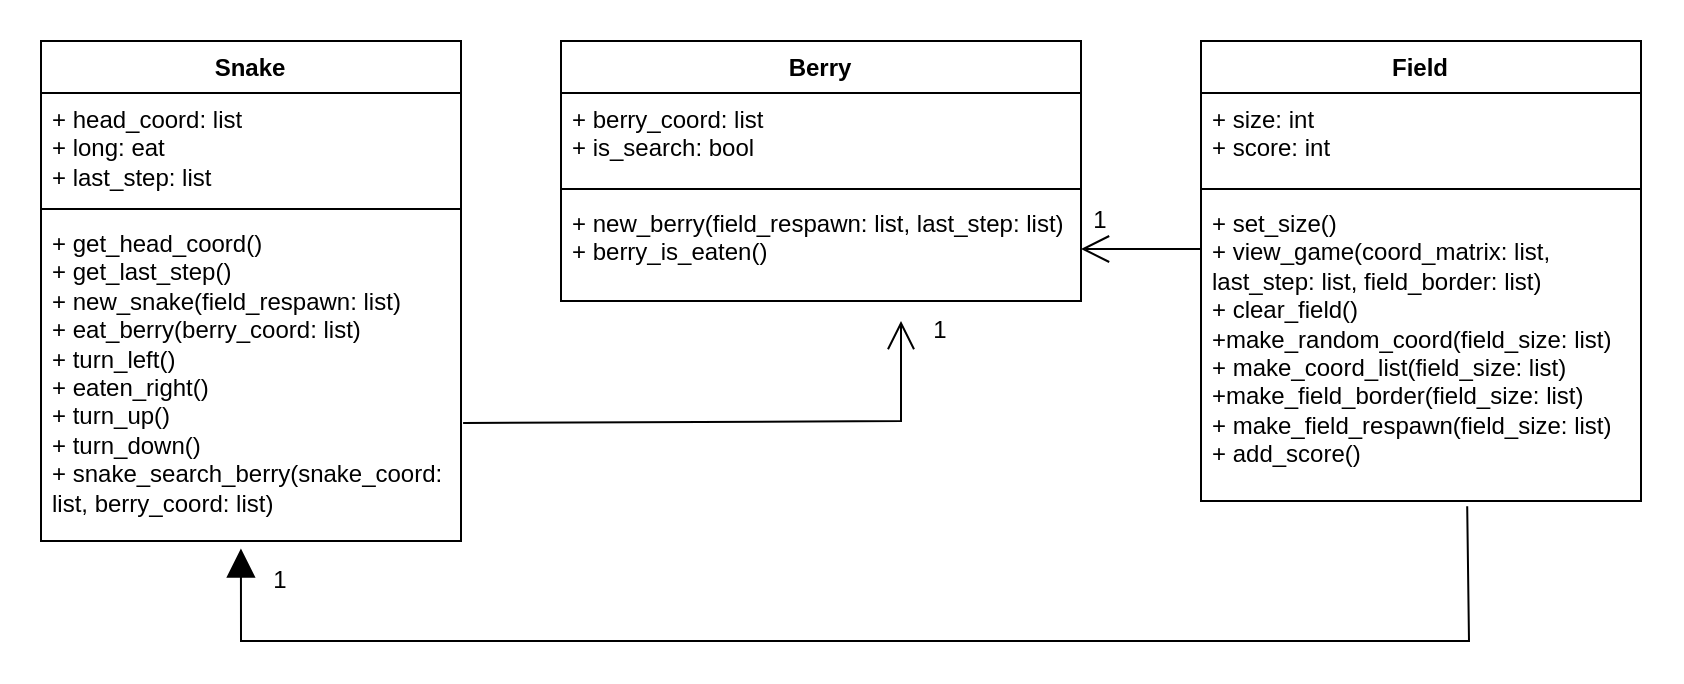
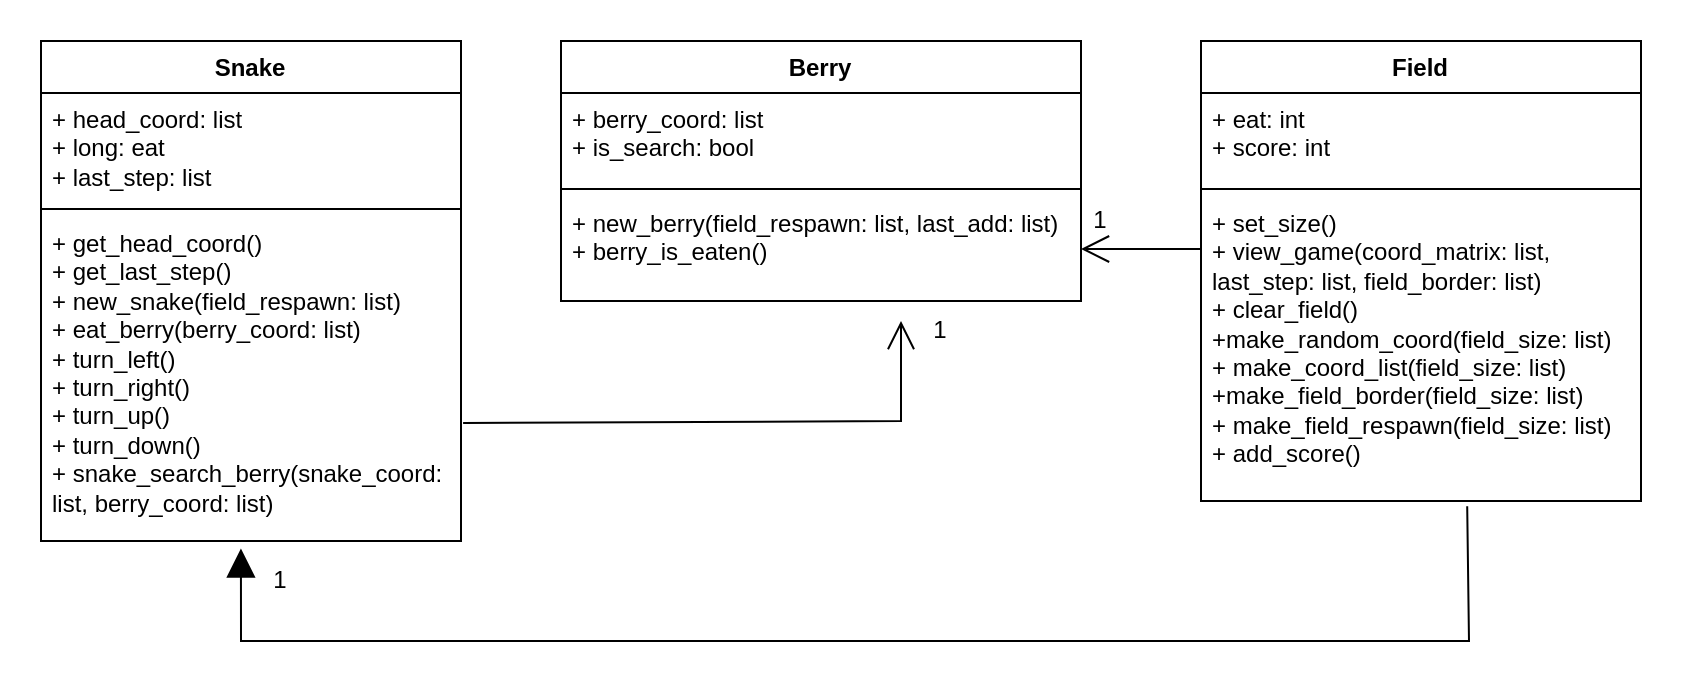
node "+ size: int + score: int": label "+ size: int + score: int" -> "+ eat: int + score: int"
node "+ new_berry(field_respawn: list, last_step: list) + berry_is_eaten()": label "+ new_berry(field_respawn: list, last_step: list) + berry_is_eaten()" -> "+ new_berry(field_respawn: list, last_add: list) + berry_is_eaten()"
node "+ get_head_coord() + get_last_step() + new_snake(field_respawn: list) + eat_berry(berry_coord: list) + turn_left() + eaten_right() + turn_up() + turn_down() + snake_search_berry(snake_coord: list, berry_coord: list)": label "+ get_head_coord() + get_last_step() + new_snake(field_respawn: list) + eat_berry(berry_coord: list) + turn_left() + eaten_right() + turn_up() + turn_down() + snake_search_berry(snake_coord: list, berry_coord: list)" -> "+ get_head_coord() + get_last_step() + new_snake(field_respawn: list) + eat_berry(berry_coord: list) + turn_left() + turn_right() + turn_up() + turn_down() + snake_search_berry(snake_coord: list, berry_coord: list)"
